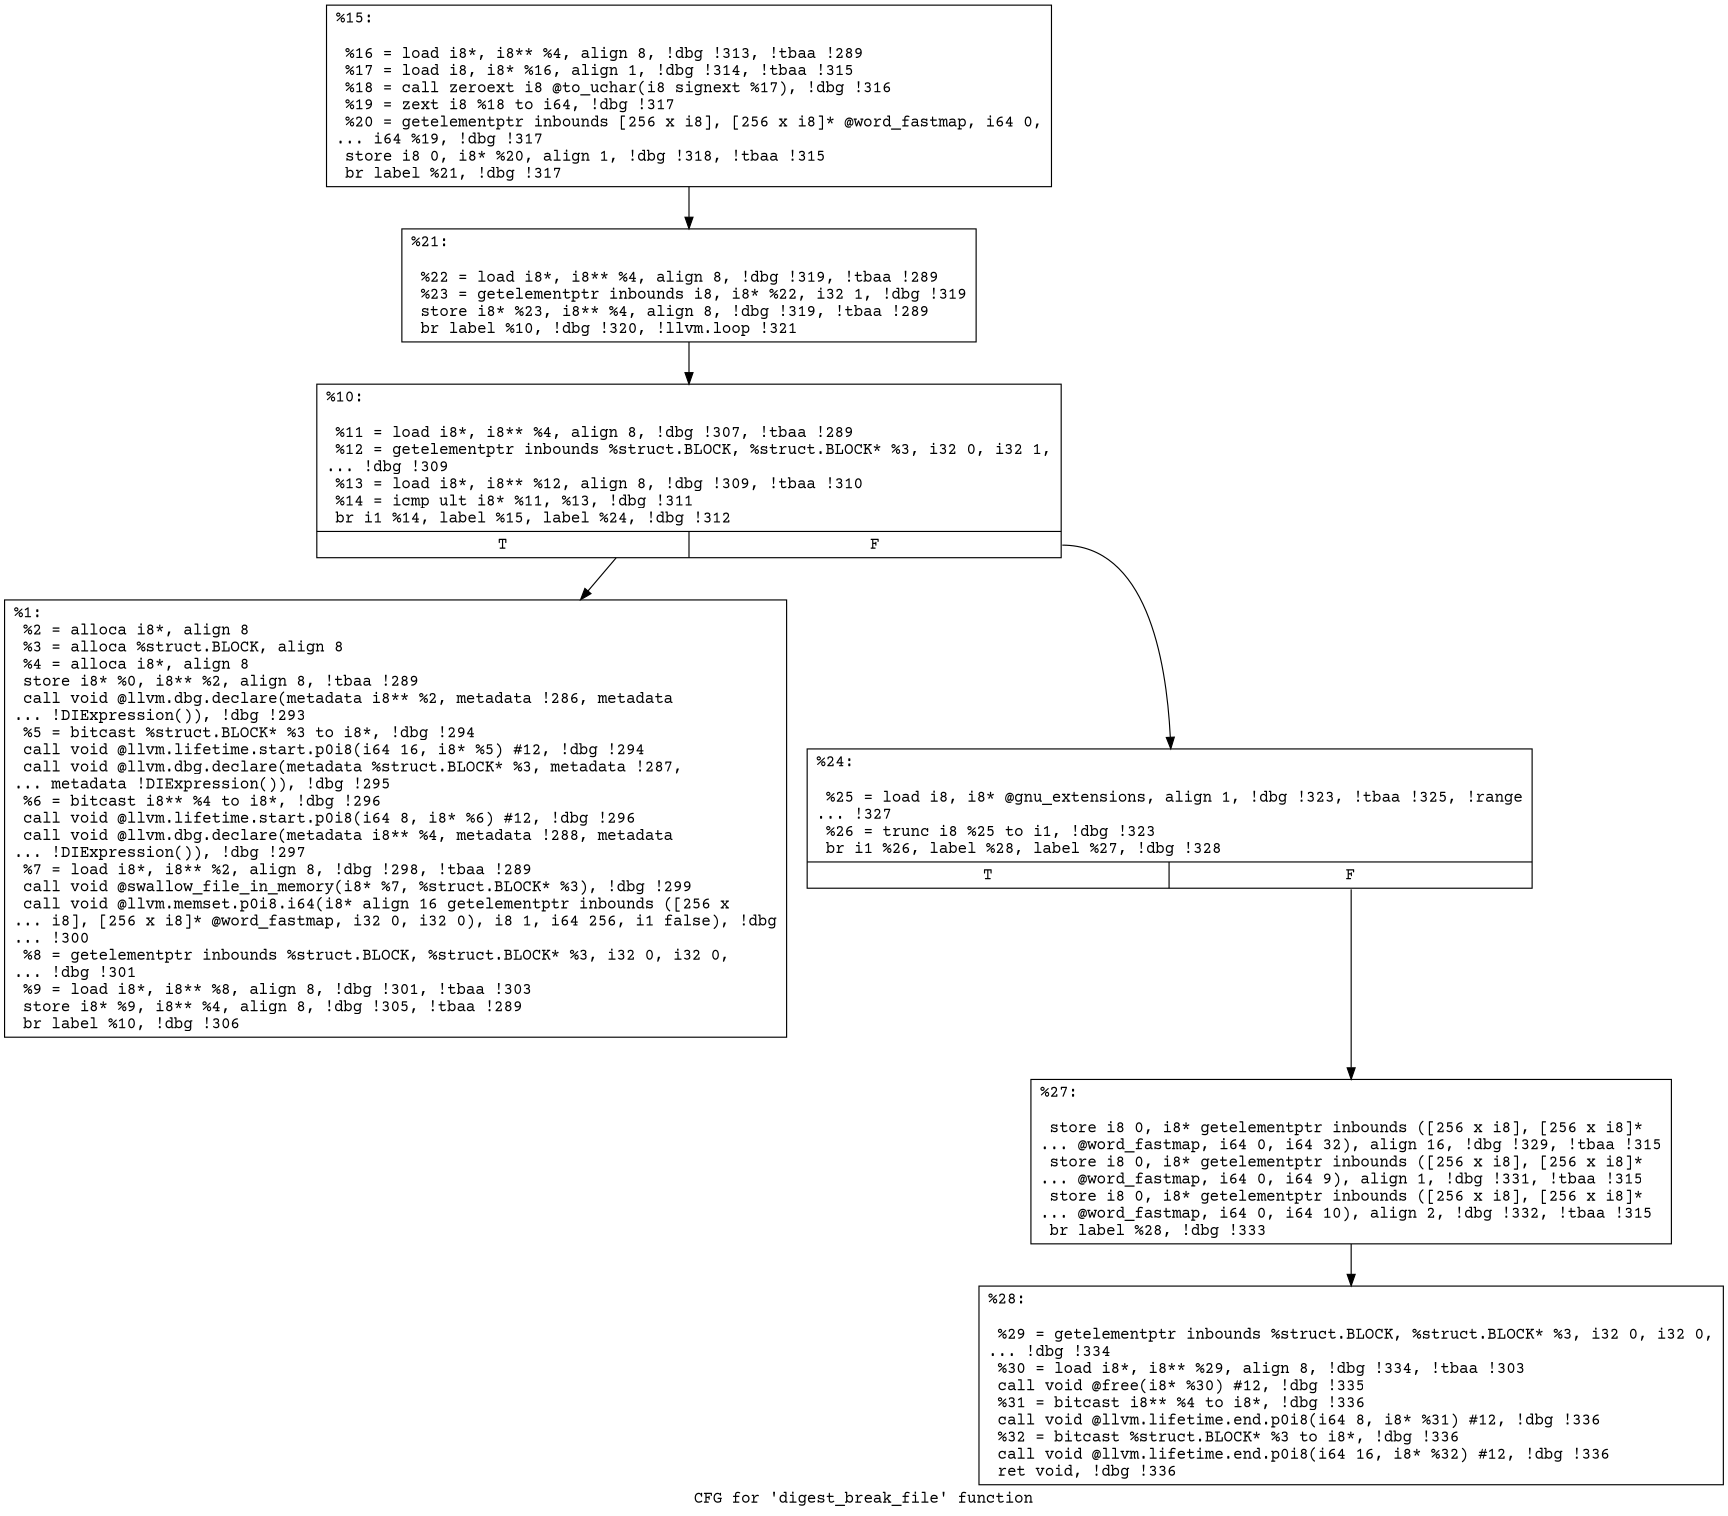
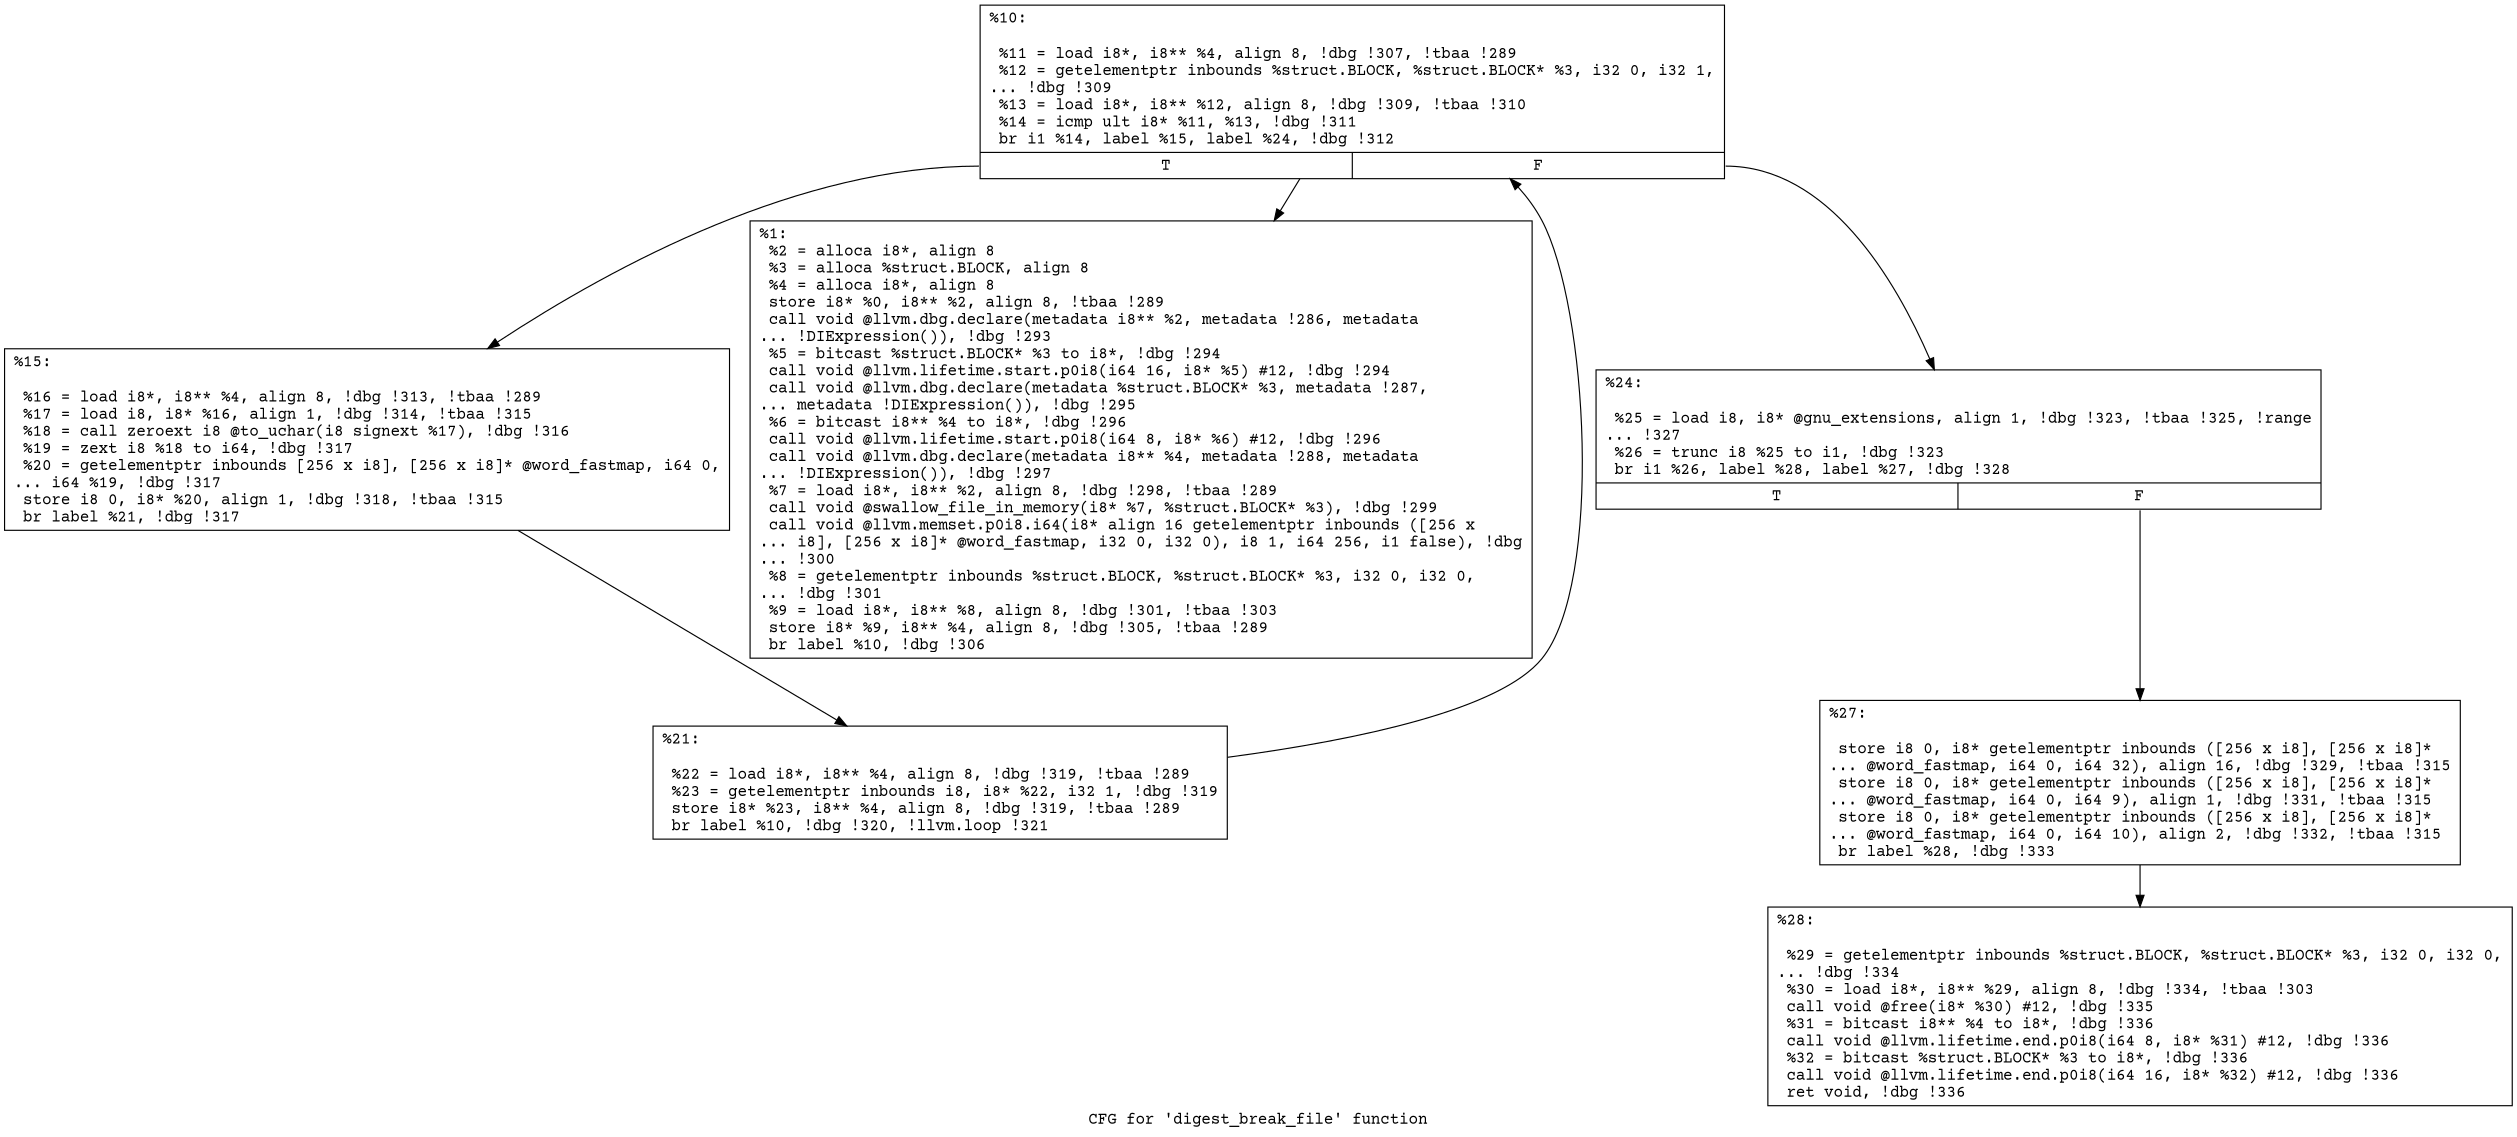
edge "%10:" -> "%15:": added
